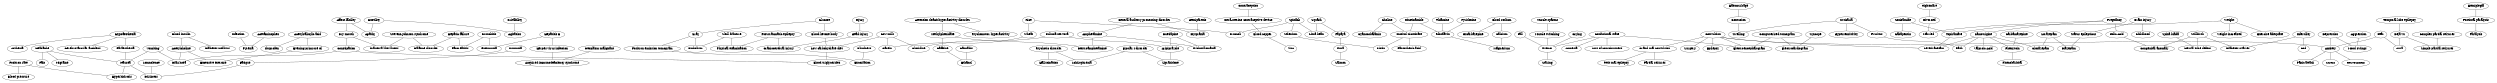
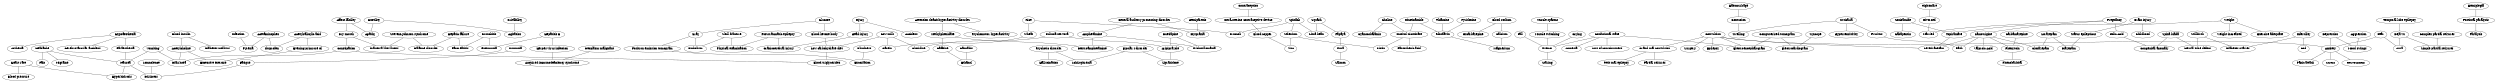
node "Accident": added
edge "Acetaminophen" -- "Ibuprofen": added
edge "Selenium" -- "Zinc": added
edge "Stillbirth" -- "Congenital anomaly": now "Spina bifida" -- "Congenital anomaly"
node "Positron rate": label "Positron rate" -> "Heart rate"
